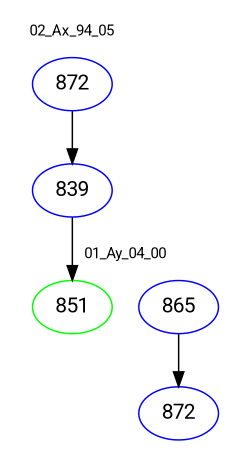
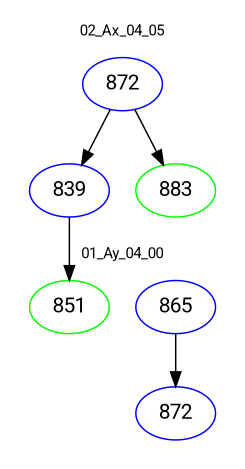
cluster "02_Ax_94_05": label "02_Ax_94_05" -> "02_Ax_04_05"
node "883": added
